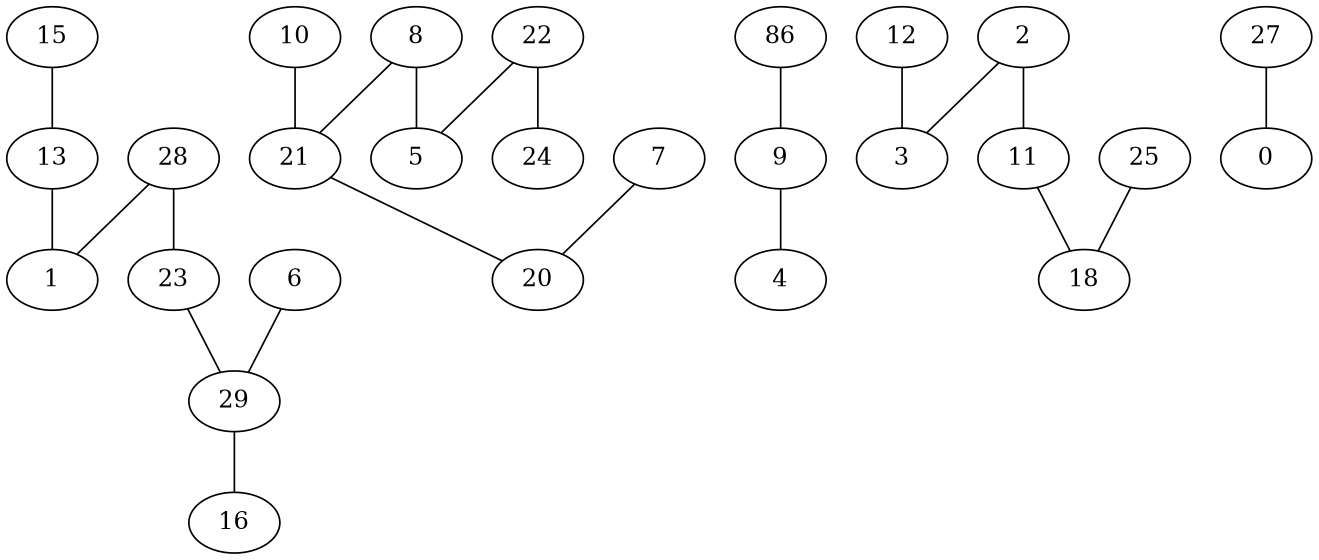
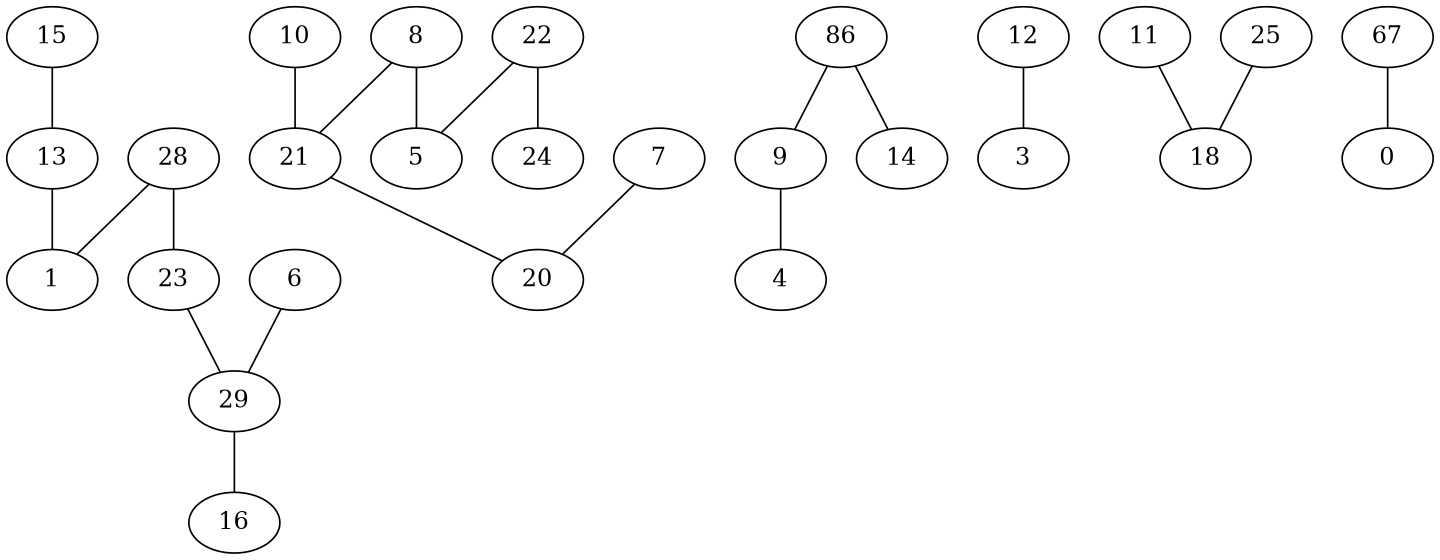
node "2": removed
node "27": label "27" -> "67"
node "14": added
